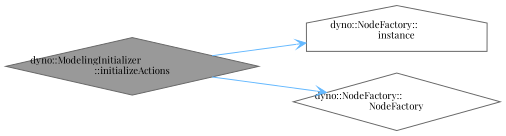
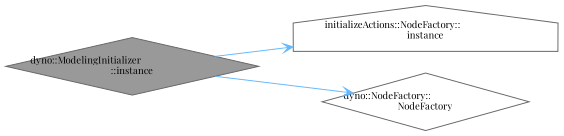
node "dyno::NodeFactory:: instance": label "dyno::NodeFactory:: instance" -> "initializeActions::NodeFactory:: instance"
node "dyno::ModelingInitializer ::initializeActions": label "dyno::ModelingInitializer ::initializeActions" -> "dyno::ModelingInitializer ::instance"
